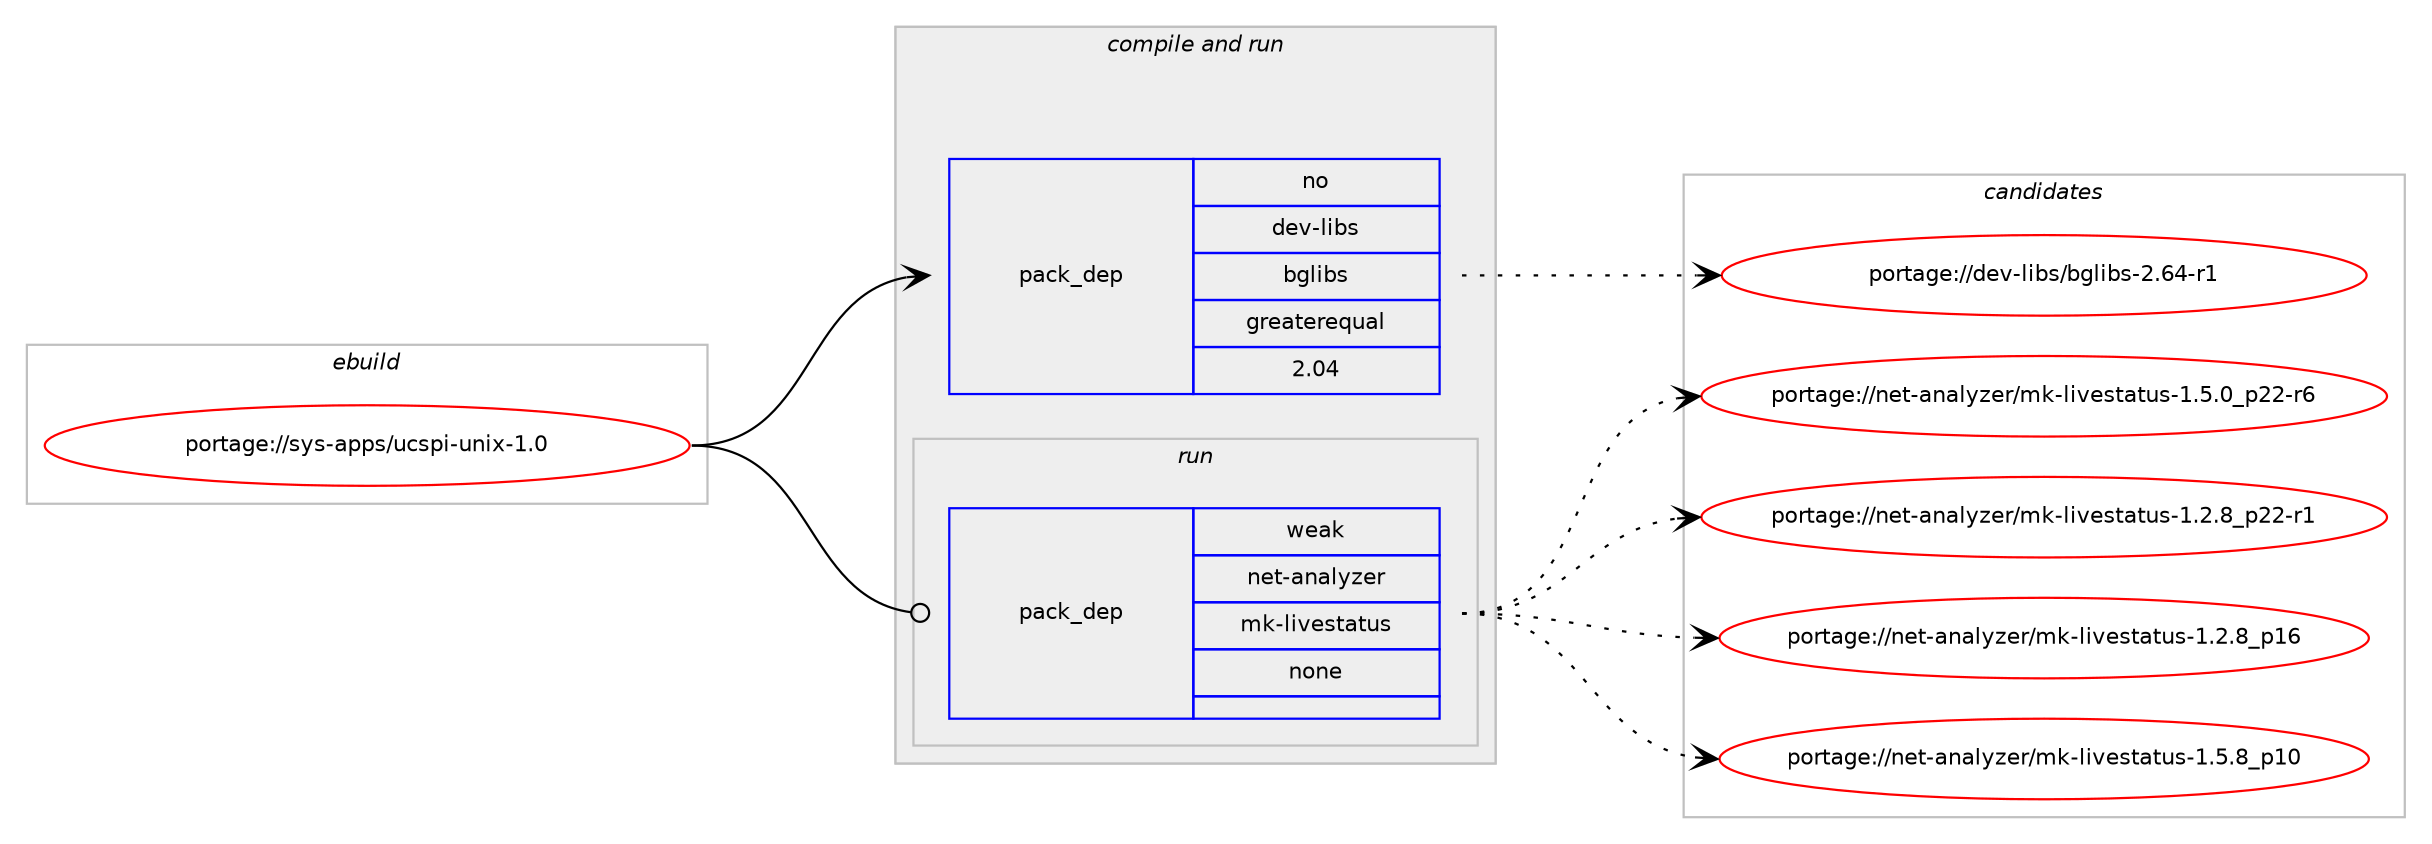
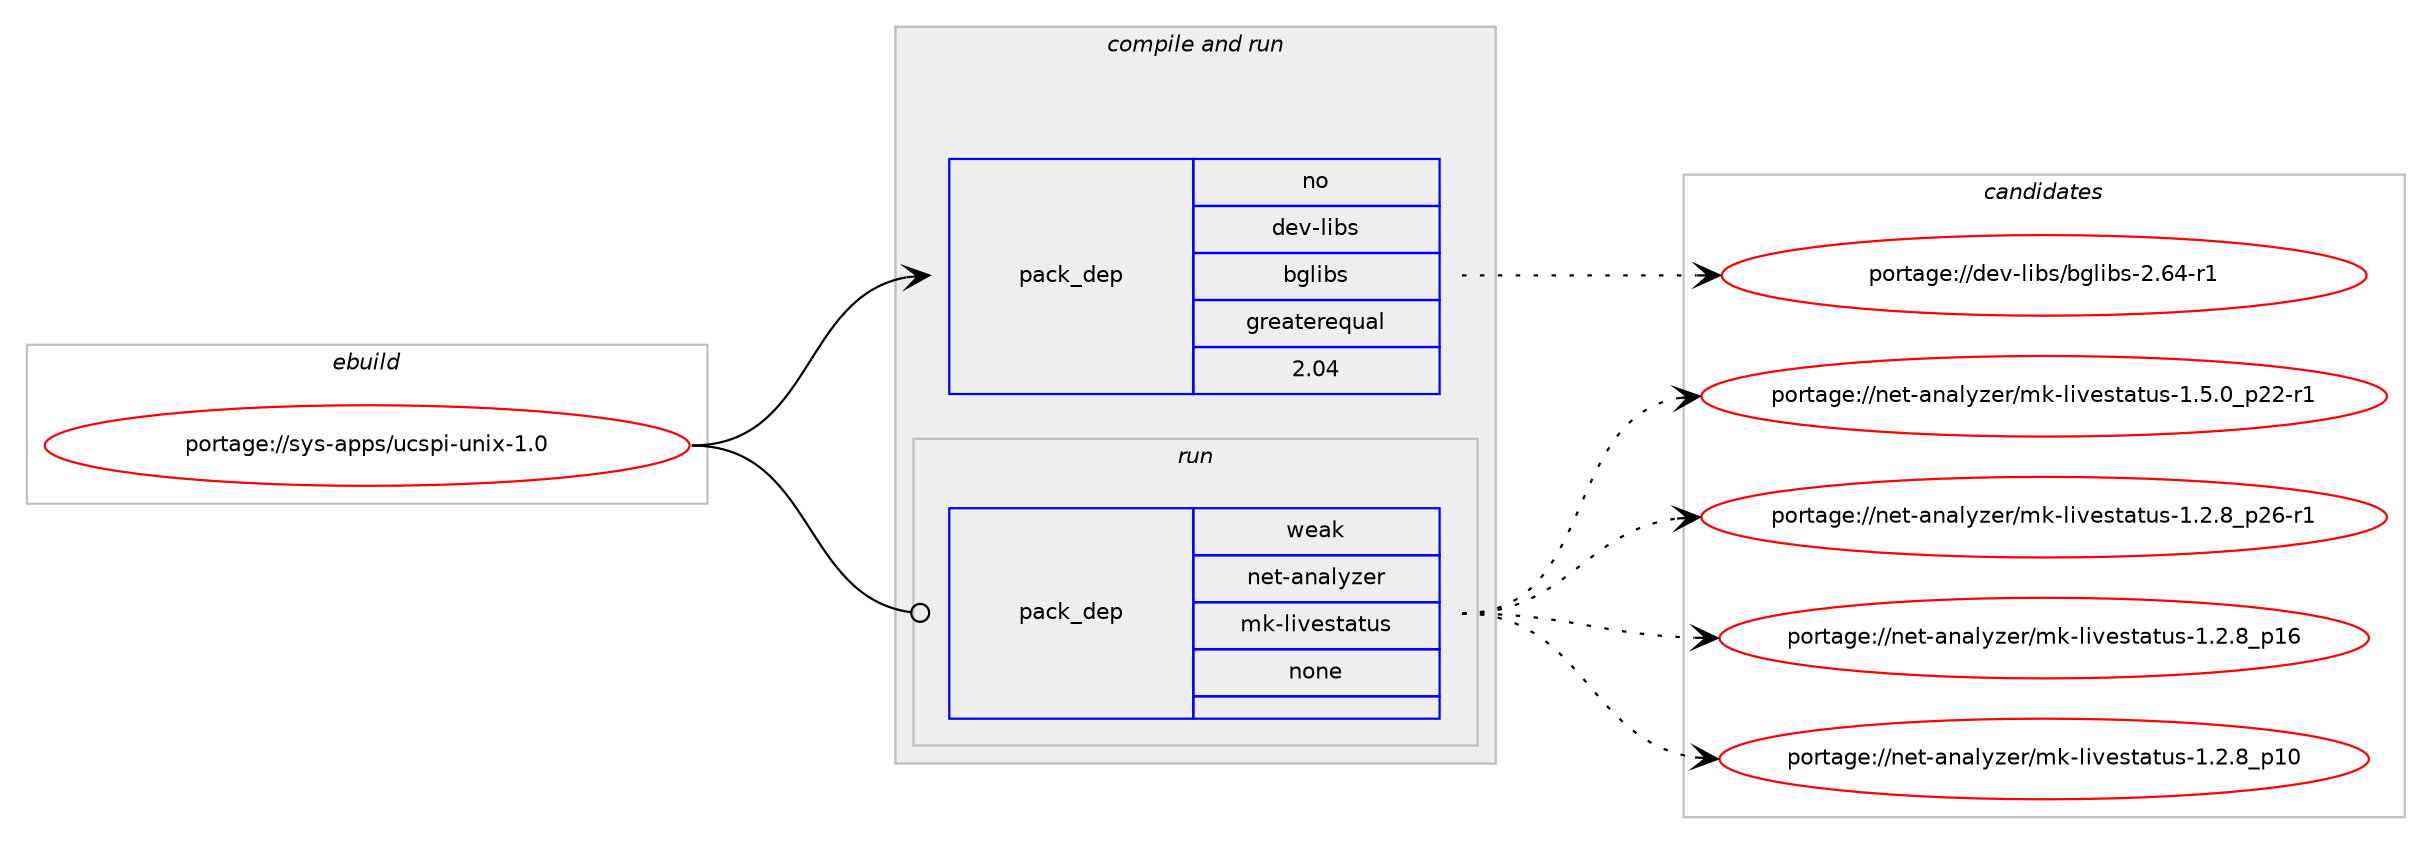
node "portage://net-analyzer/mk-livestatus-1.5.0_p22-r6": label "portage://net-analyzer/mk-livestatus-1.5.0_p22-r6" -> "portage://net-analyzer/mk-livestatus-1.5.0_p22-r1"
node "portage://net-analyzer/mk-livestatus-1.2.8_p22-r1": label "portage://net-analyzer/mk-livestatus-1.2.8_p22-r1" -> "portage://net-analyzer/mk-livestatus-1.2.8_p26-r1"
node "portage://net-analyzer/mk-livestatus-1.5.8_p10": label "portage://net-analyzer/mk-livestatus-1.5.8_p10" -> "portage://net-analyzer/mk-livestatus-1.2.8_p10"
